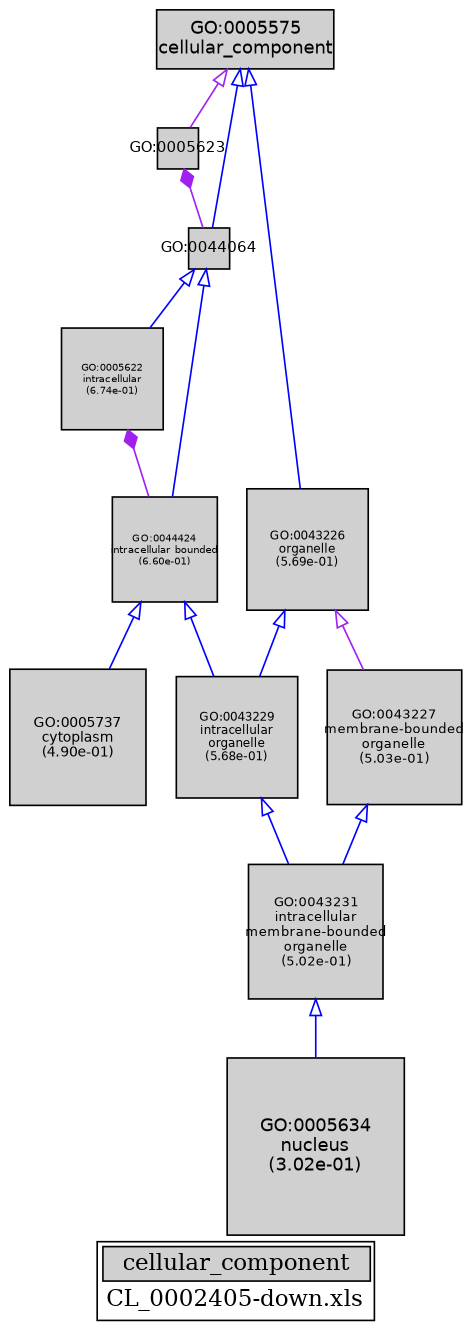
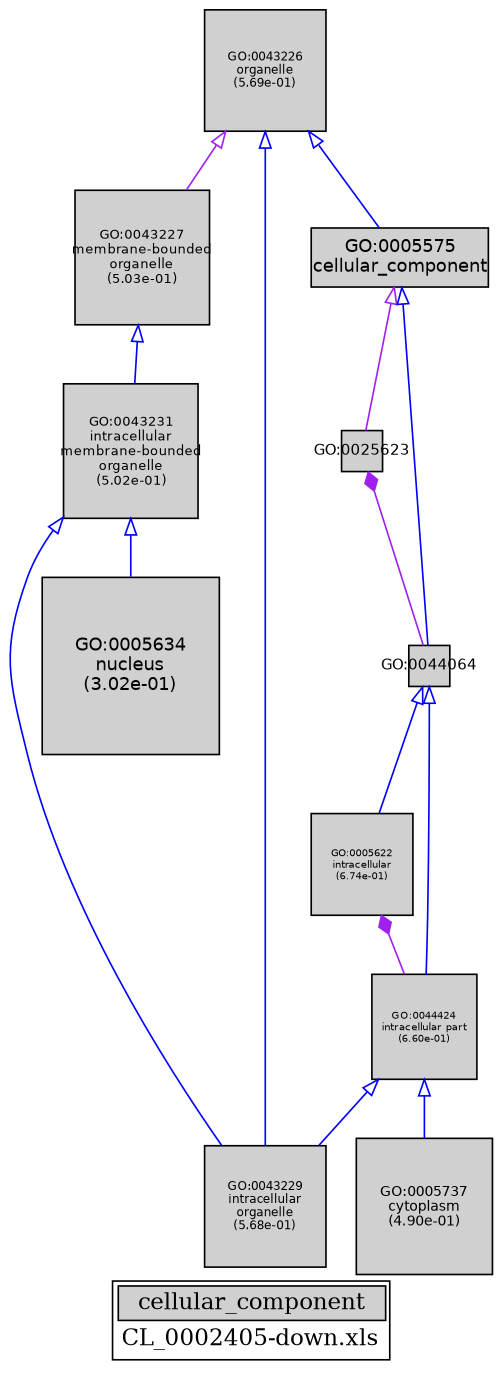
node "GO:0005623": label "GO:0005623" -> "GO:0025623"
edge "GO:0043226" -> "GO:0005575": reversed
node "GO:0044424": text "intracellular bounded" -> "intracellular part"
edge "GO:0043231" -> "GO:0043229": reversed
